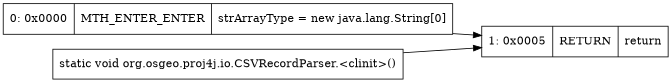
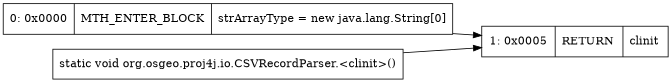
node "0: 0x0000": text "MTH_ENTER_ENTER" -> "MTH_ENTER_BLOCK"
node "1: 0x0005": text "return" -> "clinit"
